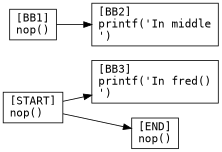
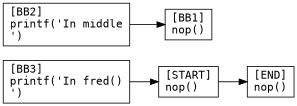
edge "[BB1] nop()" -> "[BB2] printf('In middle ')": reversed
edge "[START] nop()" -> "[BB3] printf('In fred() ')": reversed
